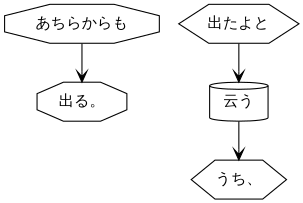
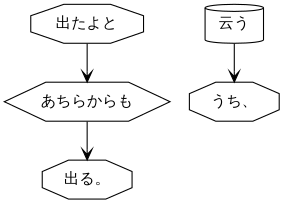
node "あちらからも": shape octagon -> hexagon
node "出たよと": shape hexagon -> octagon
edge "出たよと" -> "云う": now "出たよと" -> "あちらからも"
node "うち、": shape hexagon -> octagon
